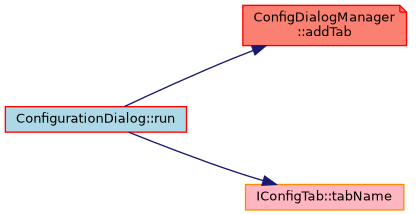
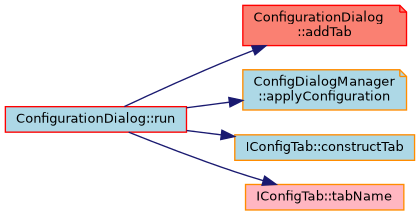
node "ConfigDialogManager ::addTab": label "ConfigDialogManager ::addTab" -> "ConfigurationDialog ::addTab"
node "ConfigDialogManager ::applyConfiguration": added
node "IConfigTab::constructTab": added
